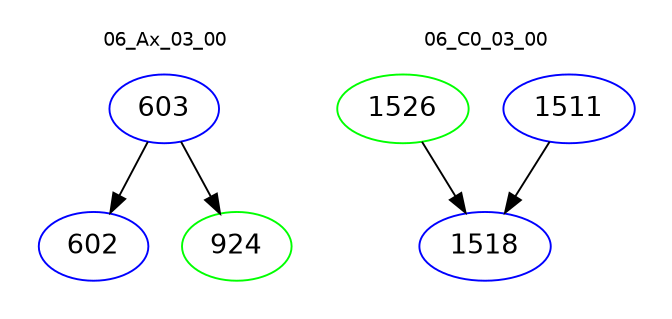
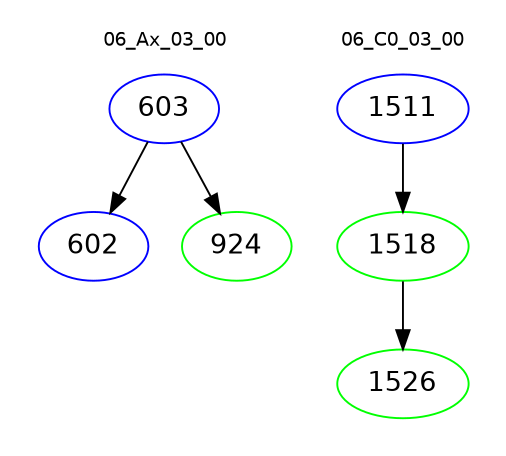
edge "1526" -> "1518": reversed
node "1518": color blue -> green
